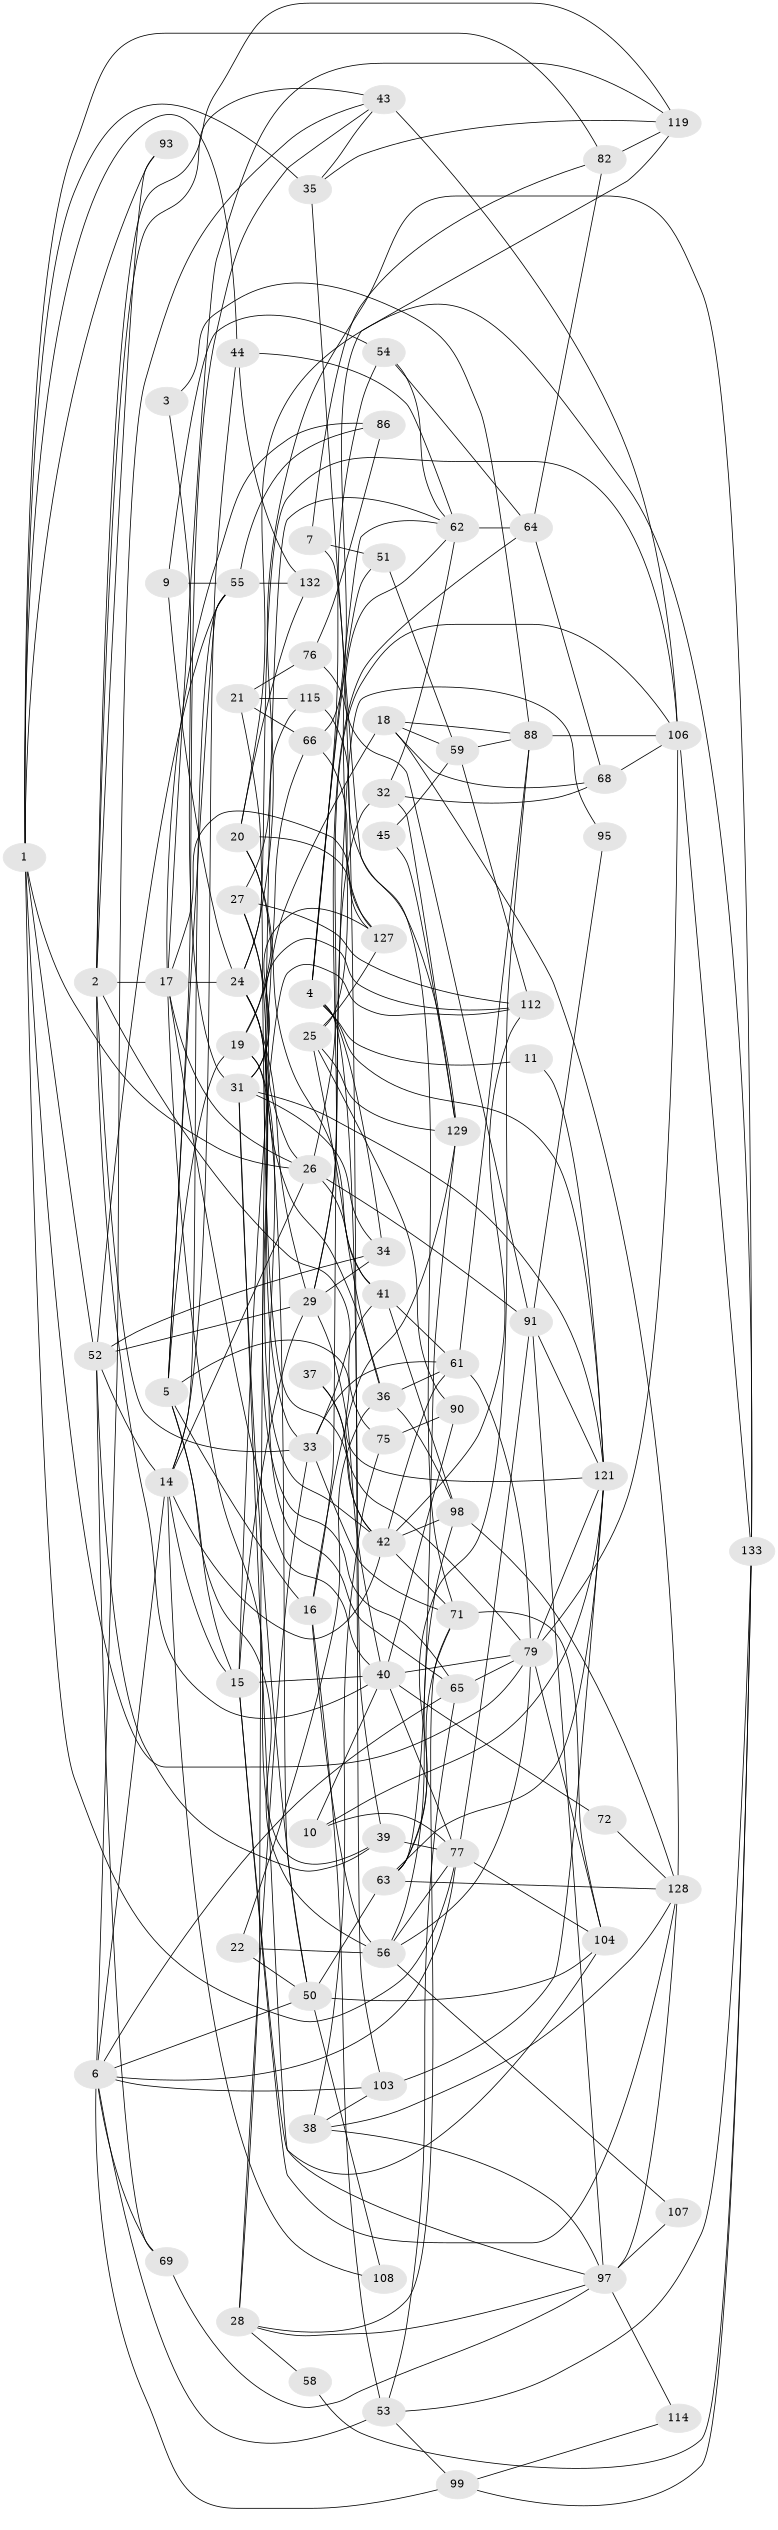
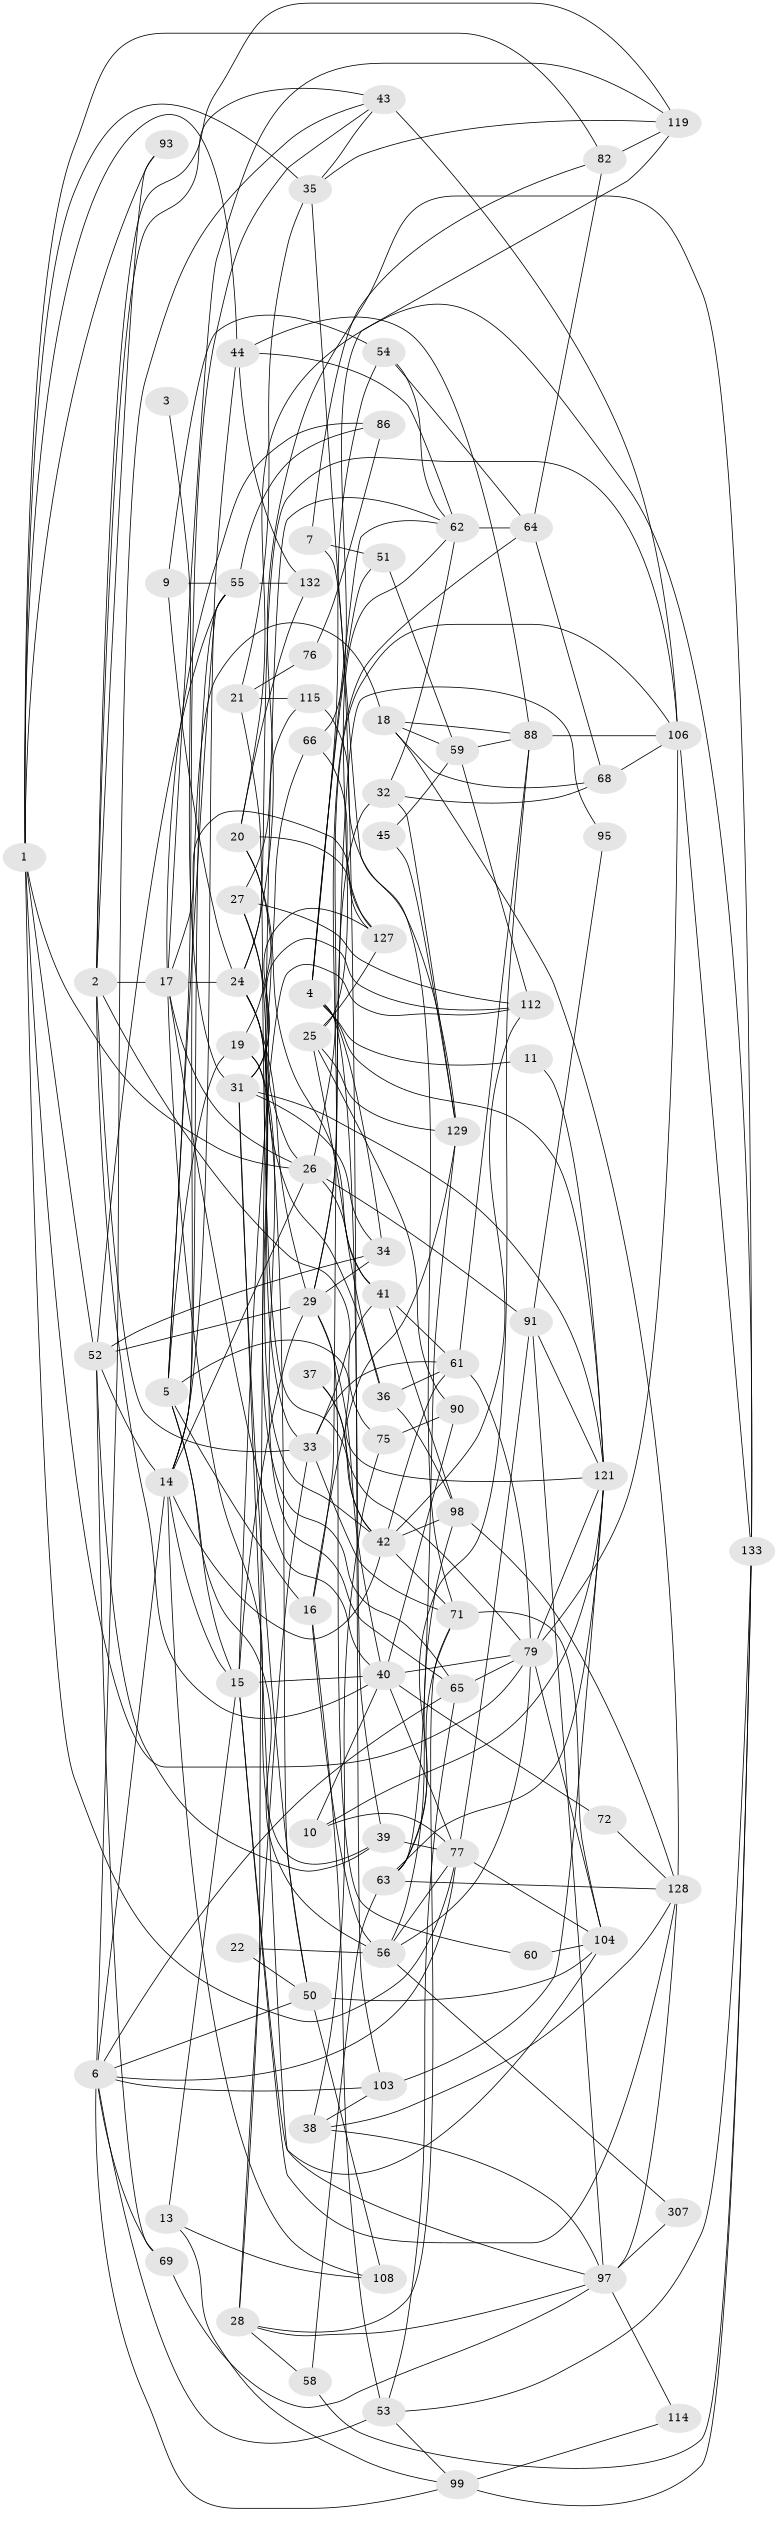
edge "3" -- "88": now "44" -- "88"
edge "21" -- "66": now "21" -- "35"
edge "18" -- "19": now "18" -- "14"
edge "76" -- "91": removed
edge "36" -- "22": removed
edge "63" -- "50": now "63" -- "58"
node "60": added
node "107": label "107" -> "307"
node "13": added
